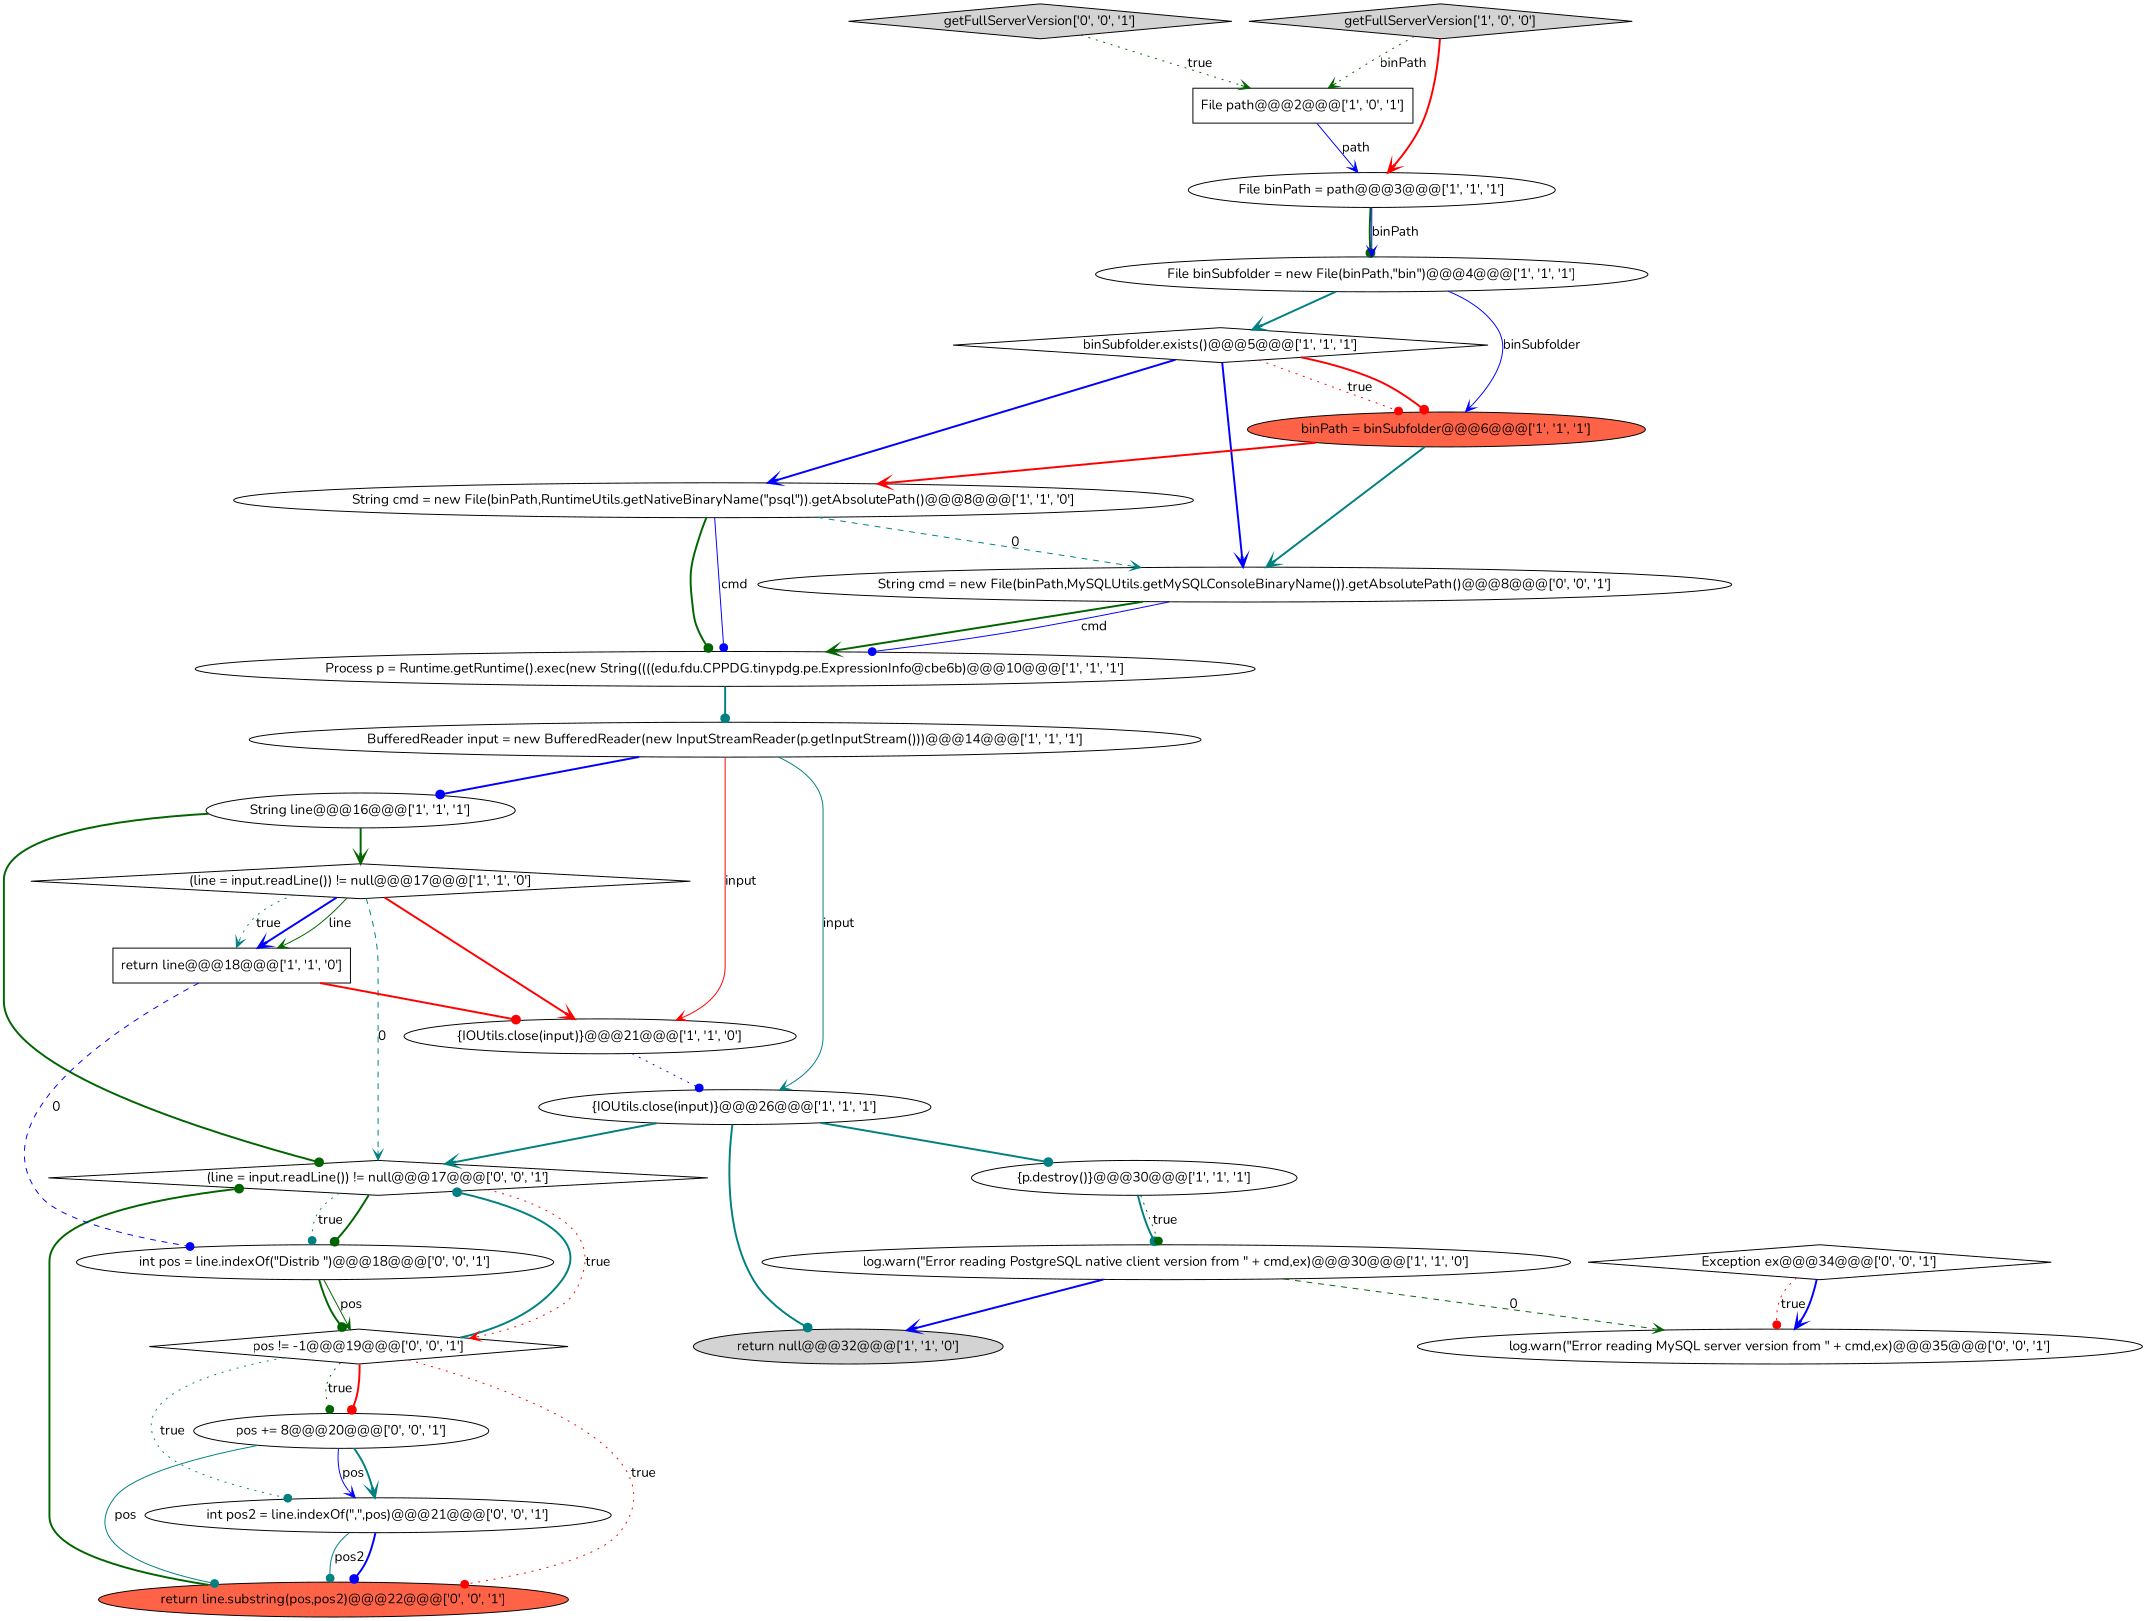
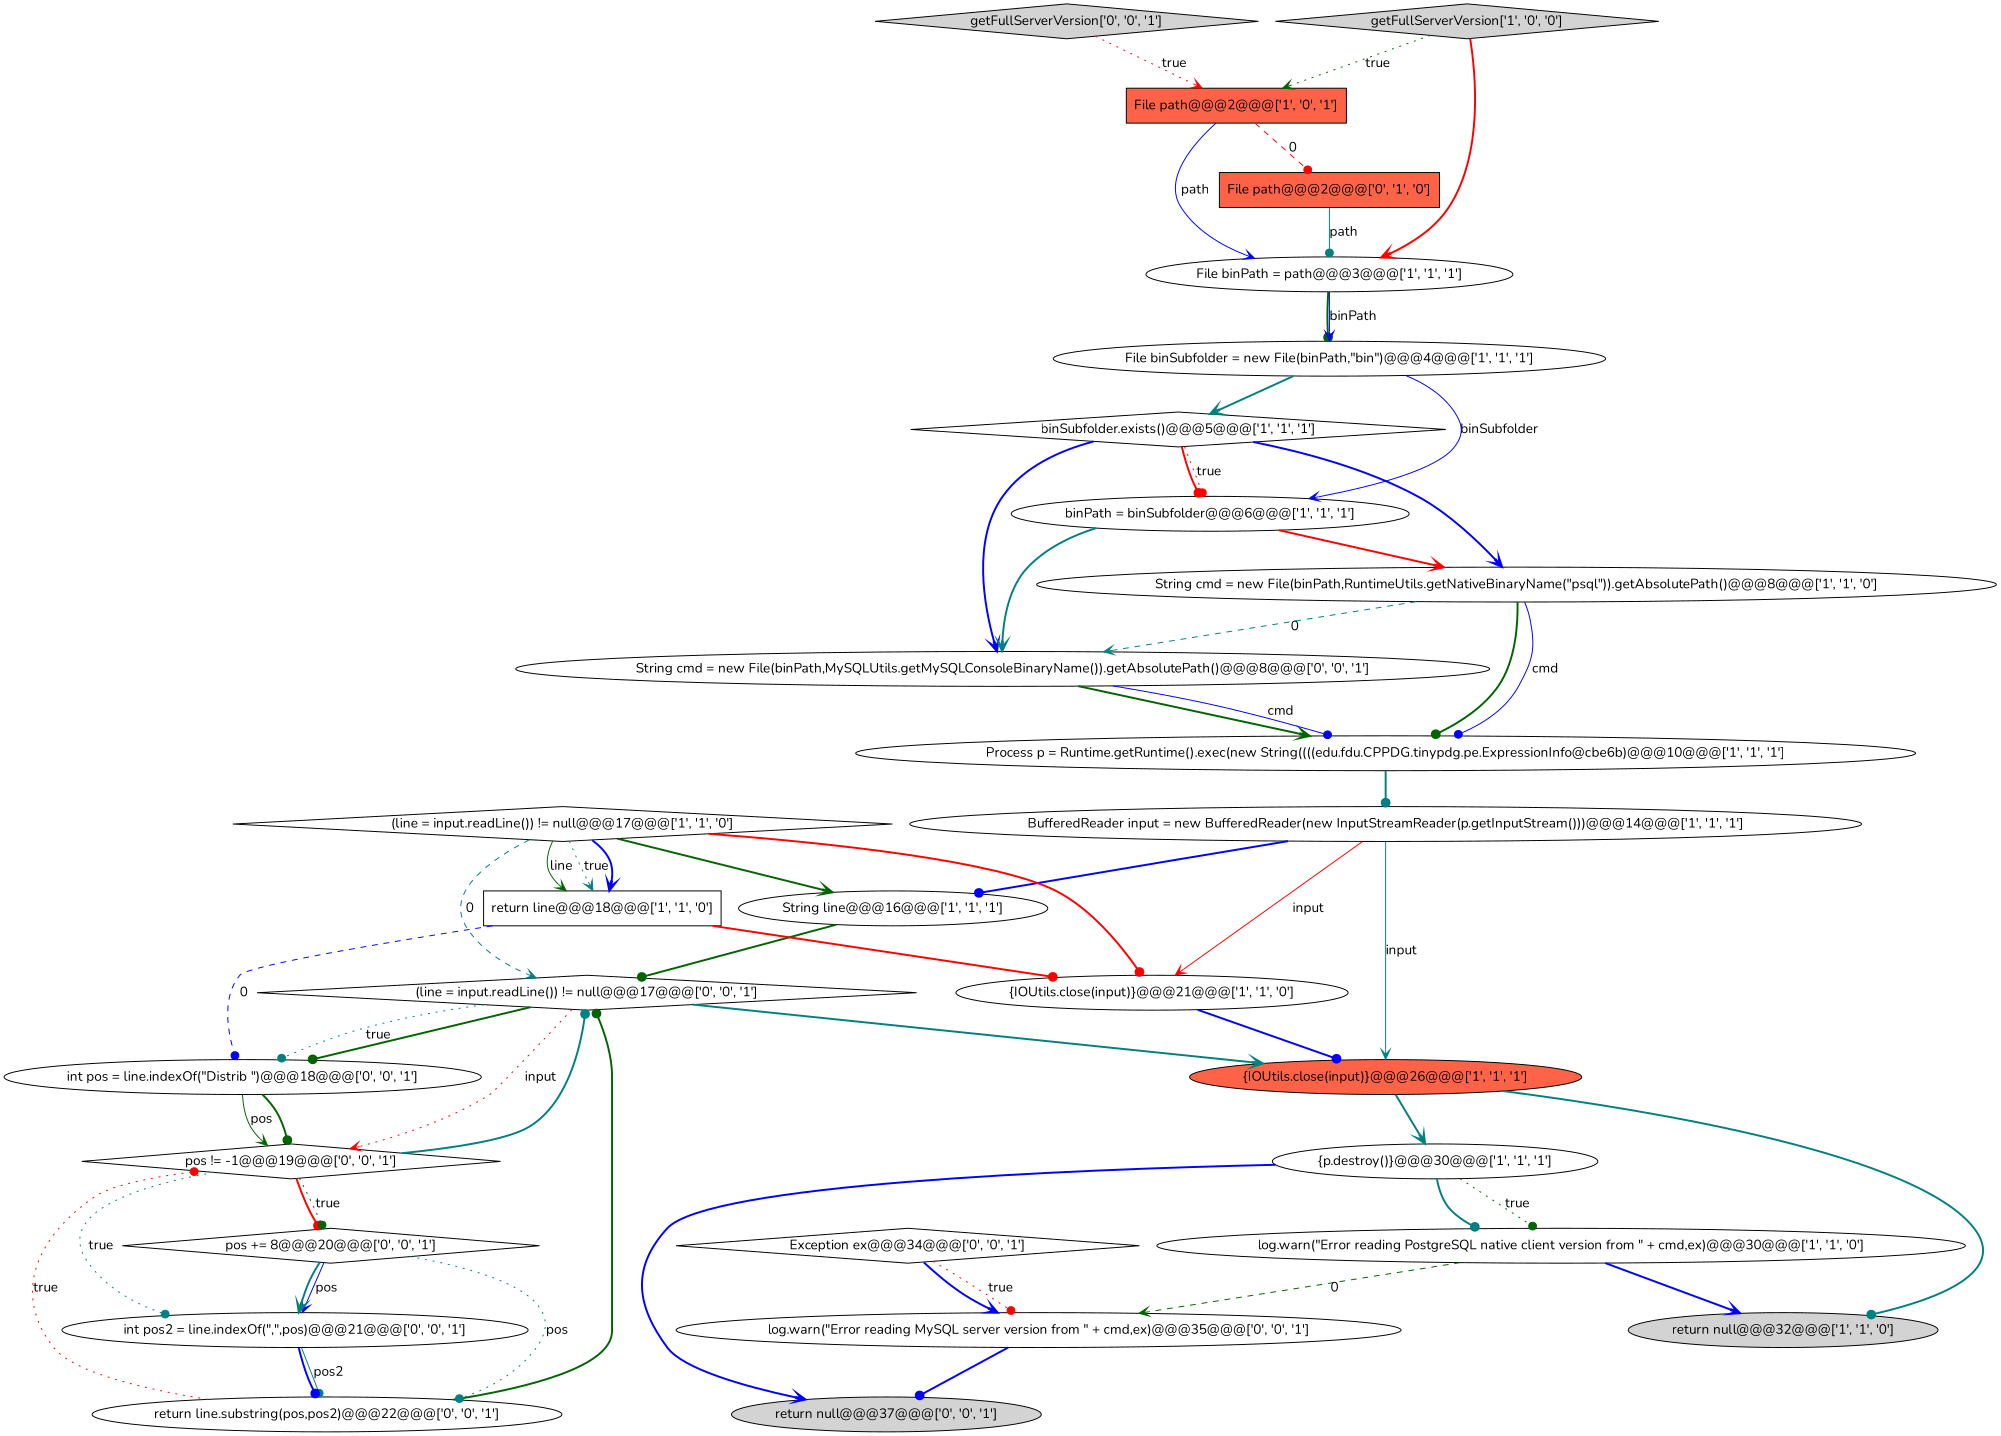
edge "getFullServerVersion['0', '0', '1']" -> "File path@@@2@@@['1', '0', '1']": color darkgreen -> red
edge "getFullServerVersion['1', '0', '0']" -> "File path@@@2@@@['1', '0', '1']": label "binPath" -> "true"
node "File path@@@2@@@['1', '0', '1']": fillcolor white -> tomato
node "File path@@@2@@@['0', '1', '0']": added
node "binPath = binSubfolder@@@6@@@['1', '1', '1']": fillcolor tomato -> white
edge "String line@@@16@@@['1', '1', '1']" -> "(line = input.readLine()) != null@@@17@@@['1', '1', '0']": reversed
edge "(line = input.readLine()) != null@@@17@@@['1', '1', '0']" -> "{IOUtils.close(input)}@@@21@@@['1', '1', '0']": arrowhead vee -> dot
edge "{IOUtils.close(input)}@@@21@@@['1', '1', '0']" -> "{IOUtils.close(input)}@@@26@@@['1', '1', '1']": style dotted -> bold
node "{IOUtils.close(input)}@@@26@@@['1', '1', '1']": fillcolor white -> tomato
edge "{IOUtils.close(input)}@@@26@@@['1', '1', '1']" -> "{p.destroy()}@@@30@@@['1', '1', '1']": arrowhead dot -> vee
edge "{IOUtils.close(input)}@@@26@@@['1', '1', '1']" -> "(line = input.readLine()) != null@@@17@@@['0', '0', '1']": reversed
edge "(line = input.readLine()) != null@@@17@@@['0', '0', '1']" -> "pos != -1@@@19@@@['0', '0', '1']": label "true" -> "input"
node "return null@@@37@@@['0', '0', '1']": added
node "pos += 8@@@20@@@['0', '0', '1']": shape ellipse -> diamond
edge "pos != -1@@@19@@@['0', '0', '1']" -> "return line.substring(pos,pos2)@@@22@@@['0', '0', '1']": reversed
edge "pos += 8@@@20@@@['0', '0', '1']" -> "return line.substring(pos,pos2)@@@22@@@['0', '0', '1']": style solid -> dotted
node "return line.substring(pos,pos2)@@@22@@@['0', '0', '1']": fillcolor tomato -> white
